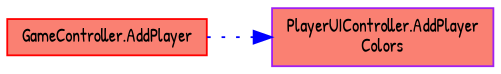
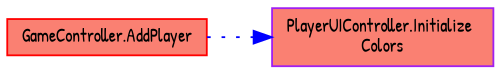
node "PlayerUIController.AddPlayer Colors": label "PlayerUIController.AddPlayer Colors" -> "PlayerUIController.Initialize Colors"
